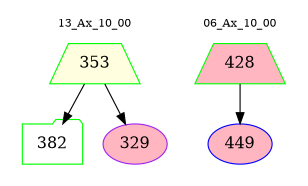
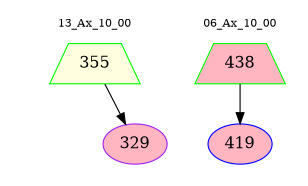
node "353": label "353" -> "355"
node "428": label "428" -> "438"
node "382": removed
node "449": label "449" -> "419"
